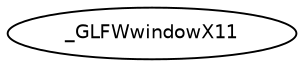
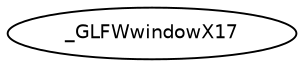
node "_GLFWwindowX11": label "_GLFWwindowX11" -> "_GLFWwindowX17"
